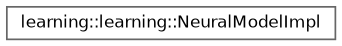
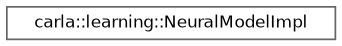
node "learning::learning::NeuralModelImpl": label "learning::learning::NeuralModelImpl" -> "carla::learning::NeuralModelImpl"
